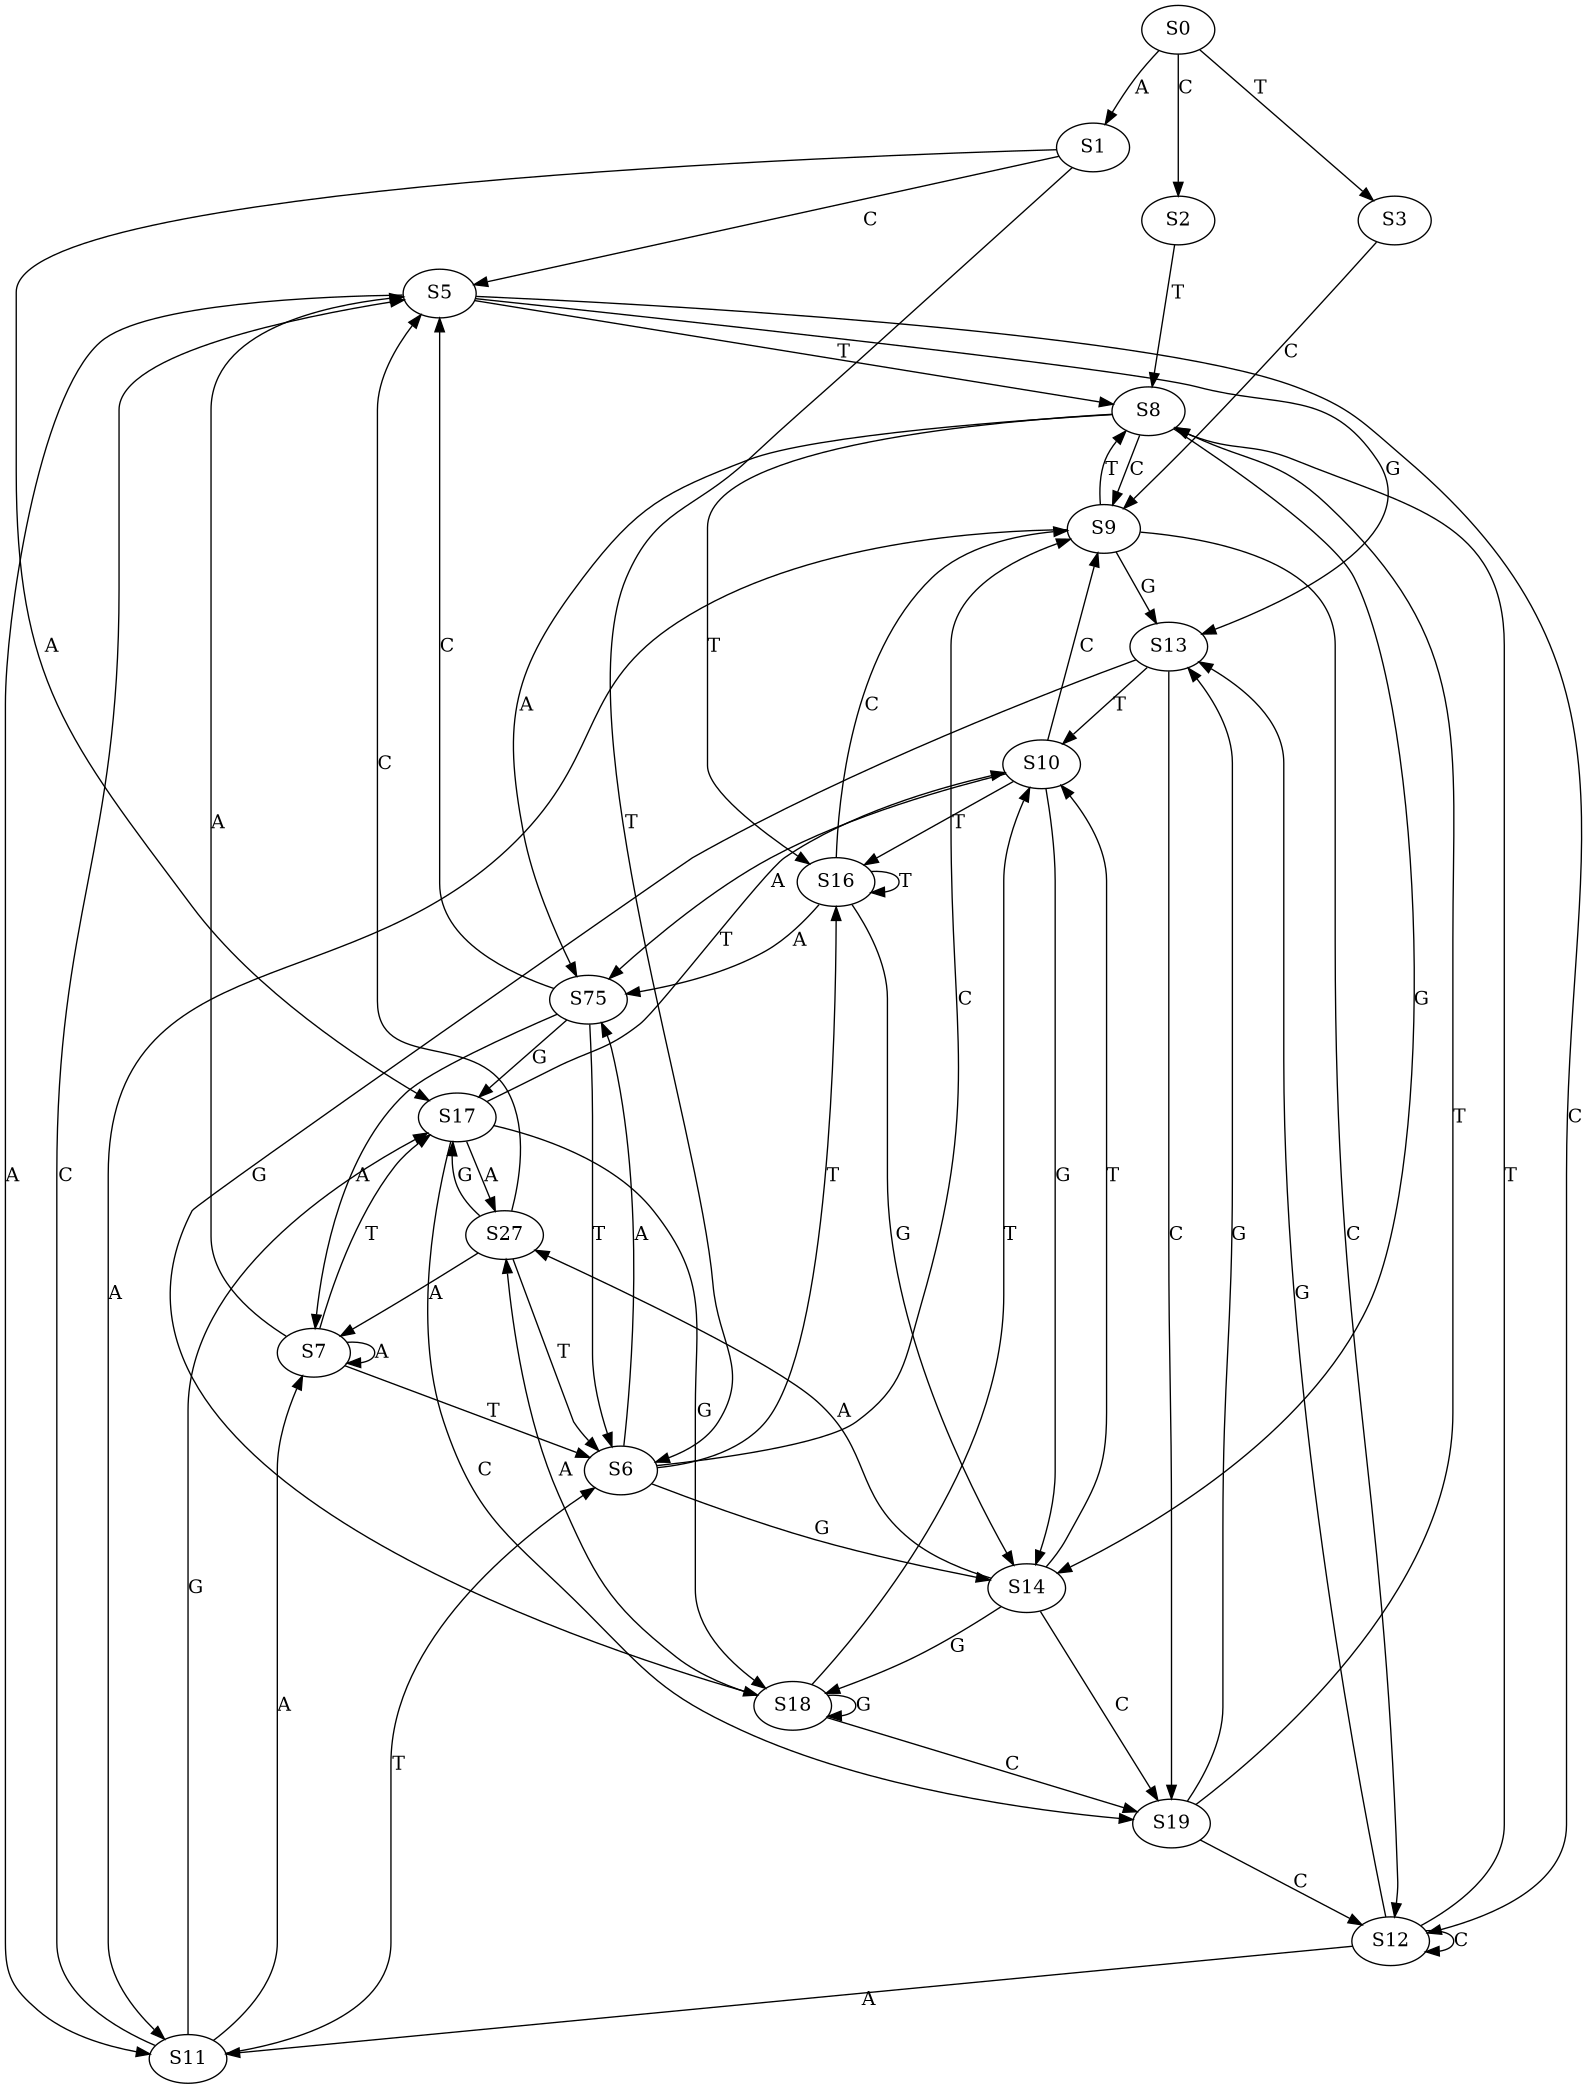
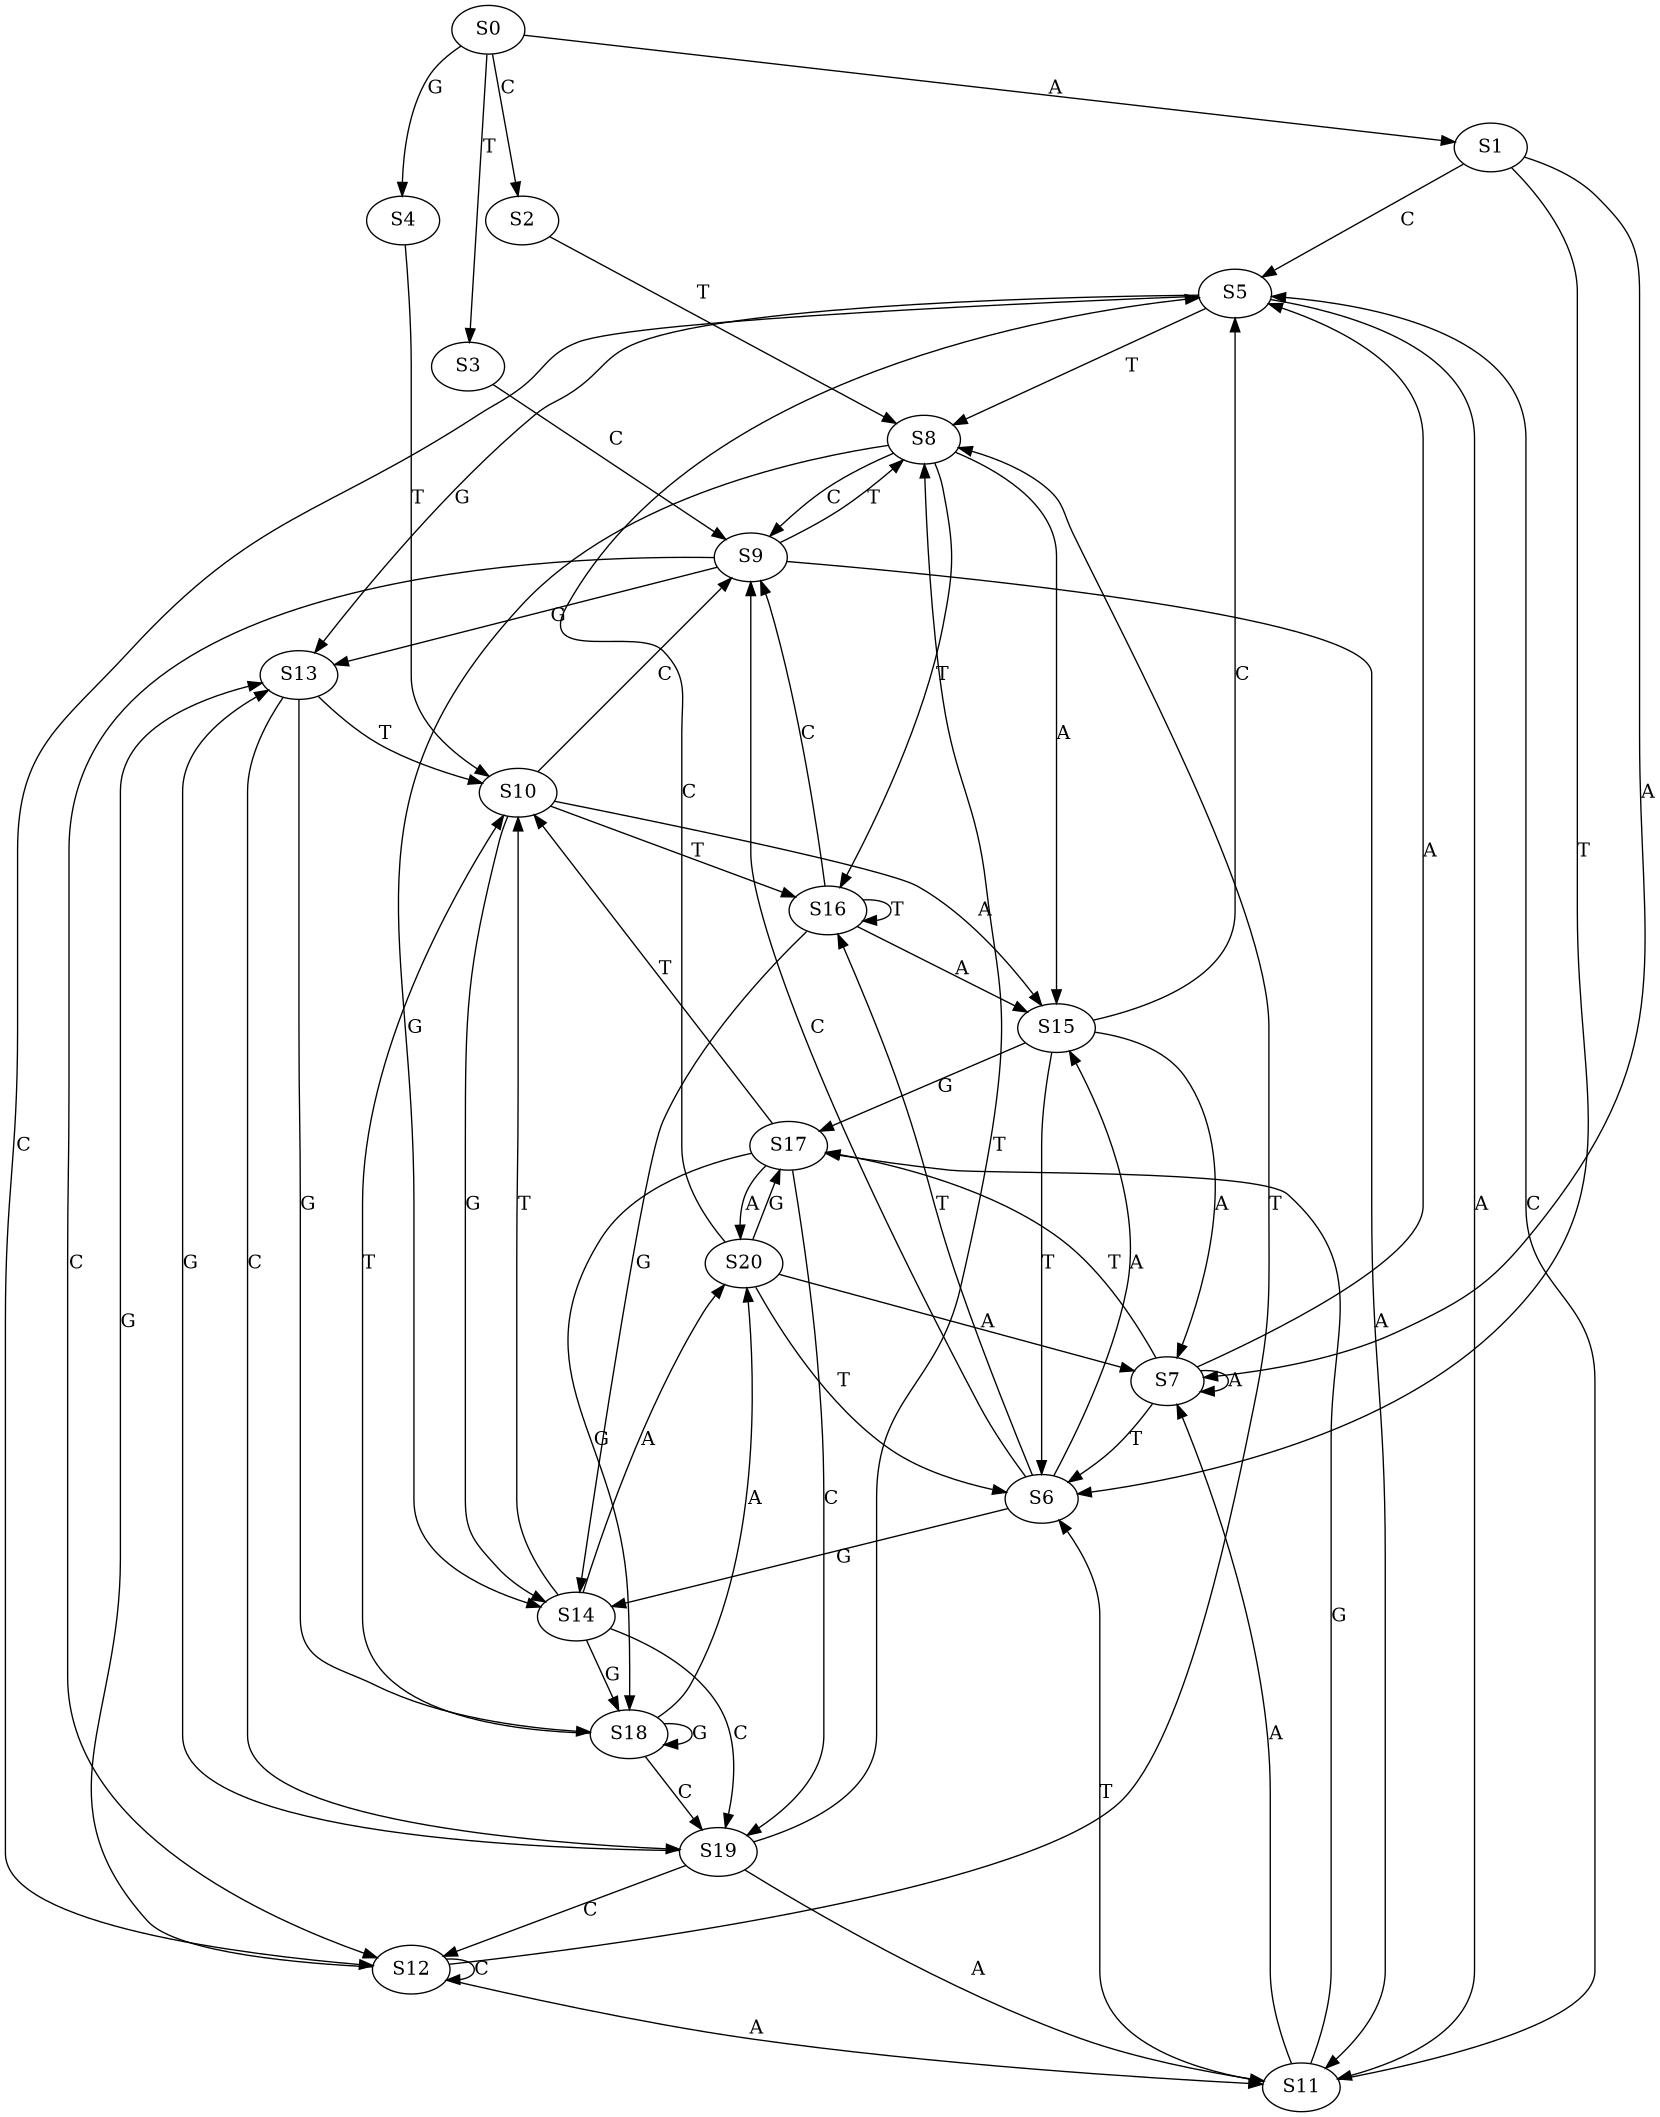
node "S4": added
edge "S1" -> "S17": now "S1" -> "S7"
node "S75": label "S75" -> "S15"
node "S27": label "S27" -> "S20"
edge "S19" -> "S11": added, label "A"
